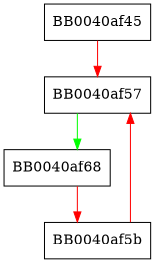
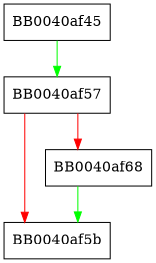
edge "BB0040af45" -> "BB0040af57": color red -> green
edge "BB0040af57" -> "BB0040af68": color green -> red
edge "BB0040af5b" -> "BB0040af57": reversed
edge "BB0040af68" -> "BB0040af5b": color red -> green
